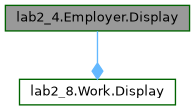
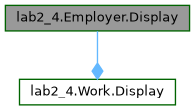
node "lab2_8.Work.Display": label "lab2_8.Work.Display" -> "lab2_4.Work.Display"
